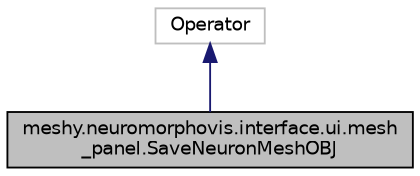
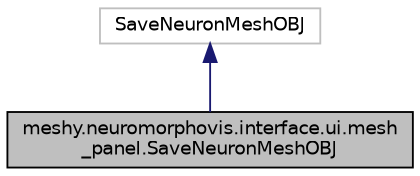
node "Operator": label "Operator" -> "SaveNeuronMeshOBJ"
